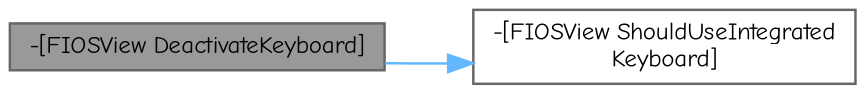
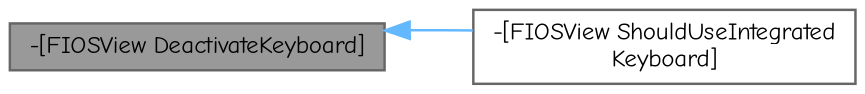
edge "-[FIOSView DeactivateKeyboard]" -> "-[FIOSView ShouldUseIntegrated Keyboard]": reversed
